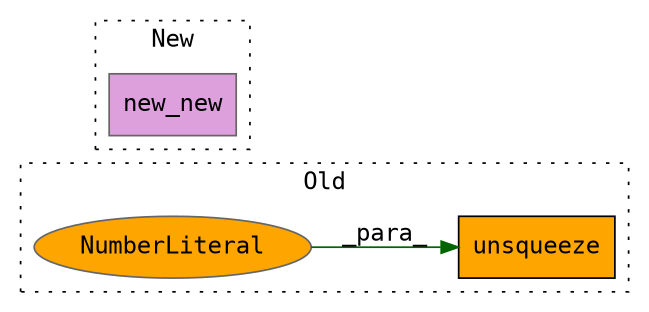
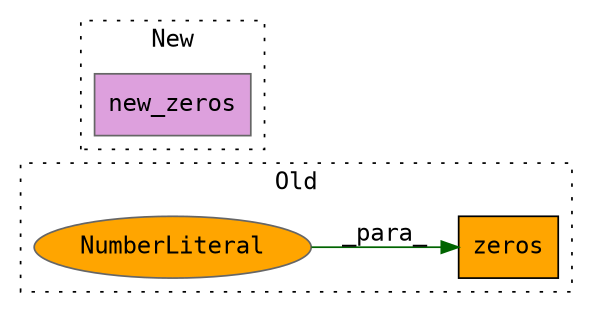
node "new_new": label "new_new" -> "new_zeros"
node "unsqueeze": label "unsqueeze" -> "zeros"
